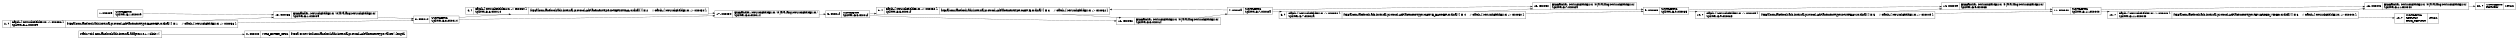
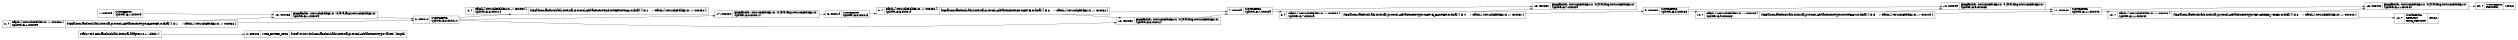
edge "15: 0x0050" -> "9: 0x0035": removed
edge "7: 0x002a" -> "6: ?": reversed
edge "4: ?" -> "17: 0x0054": removed
edge "5: 0x001f" -> "16: 0x0052": now "3: 0x0014" -> "16: 0x0052"
